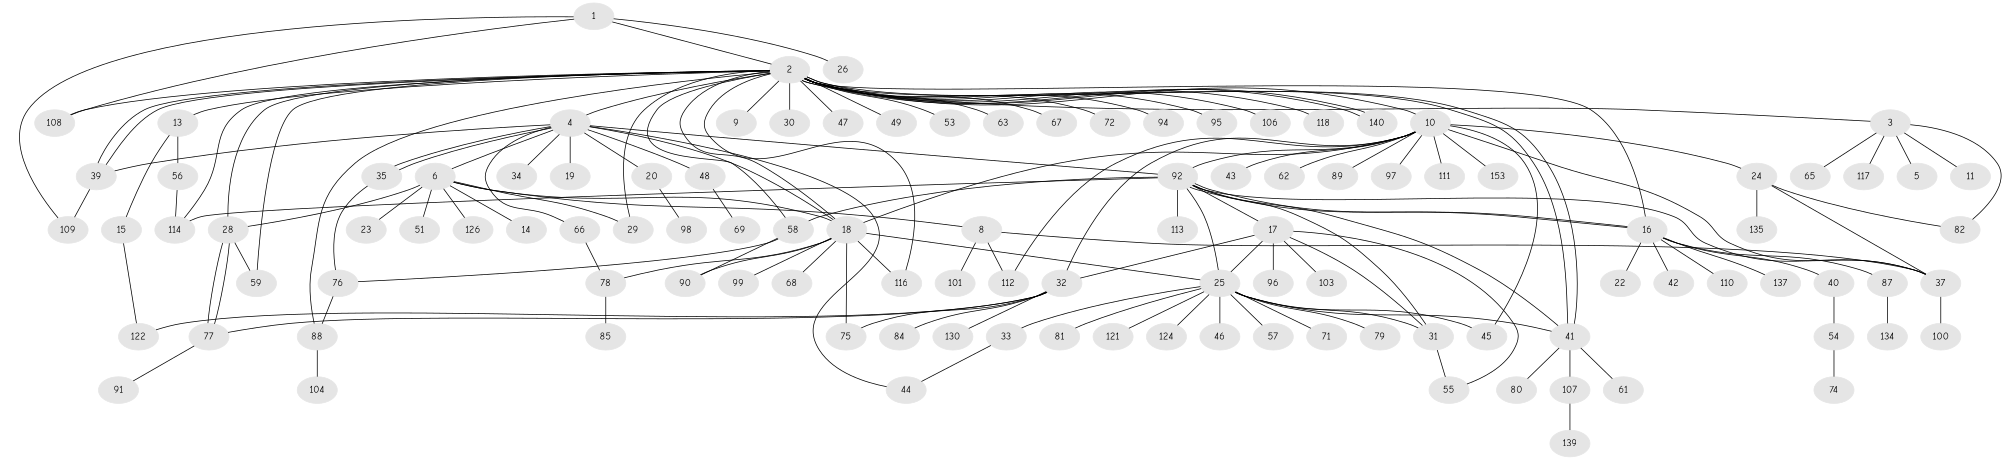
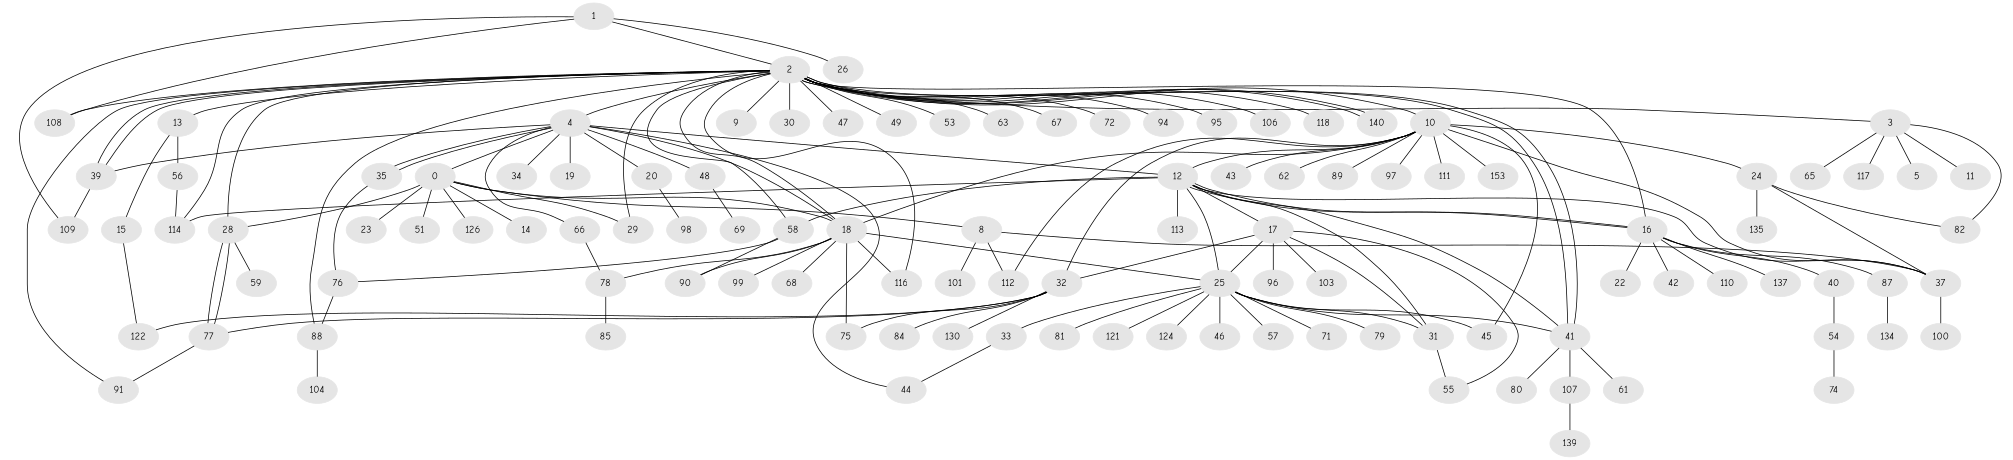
edge "2" -- "59": now "2" -- "91"
node "6": label "6" -> "0"
node "92": label "92" -> "12"
